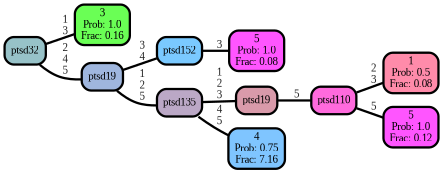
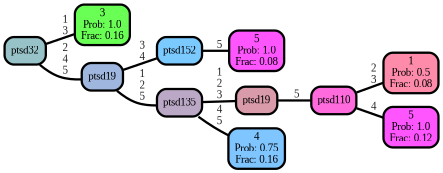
edge "ptsd152" -- "5 Prob: 1.0 Frac: 0.08": label " 3" -> " 5"
edge "ptsd110" -- "5 Prob: 1.0 Frac: 0.12": label " 5" -> " 4"
node "4 Prob: 0.75 Frac: 7.16": label "4 Prob: 0.75 Frac: 7.16" -> "4 Prob: 0.75 Frac: 0.16"
